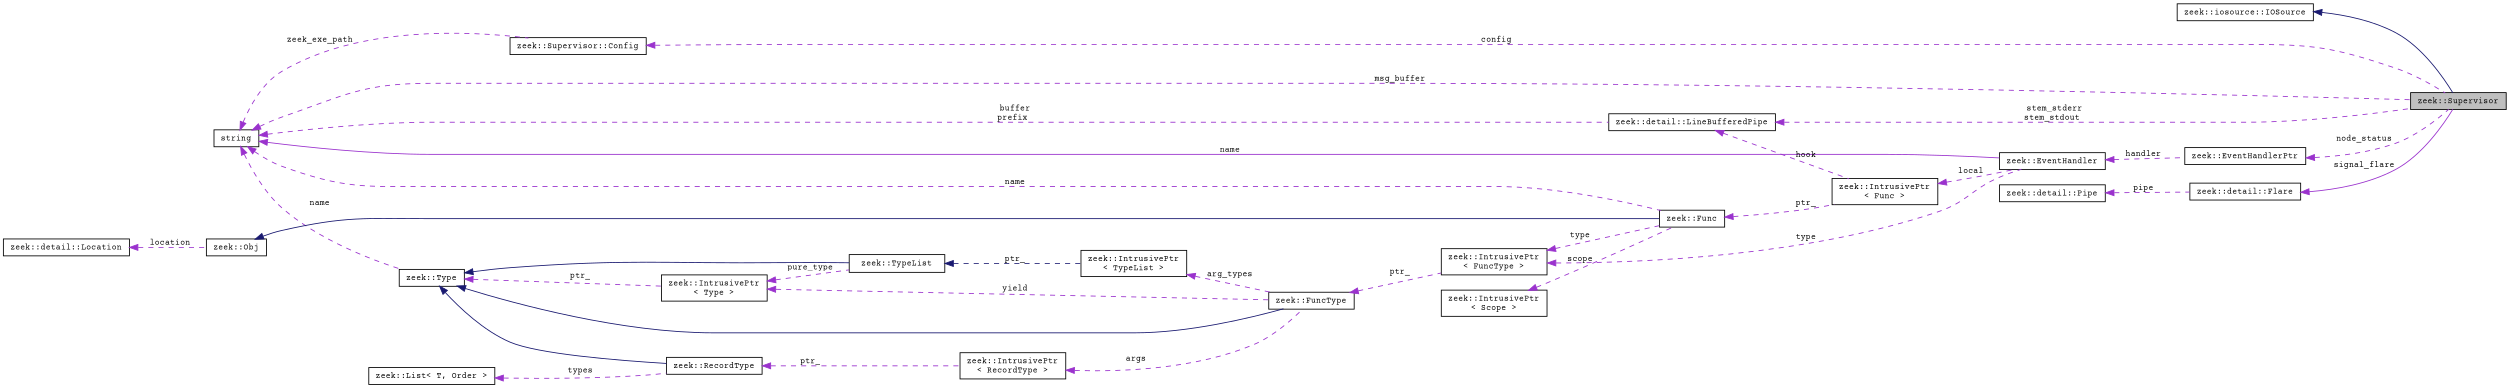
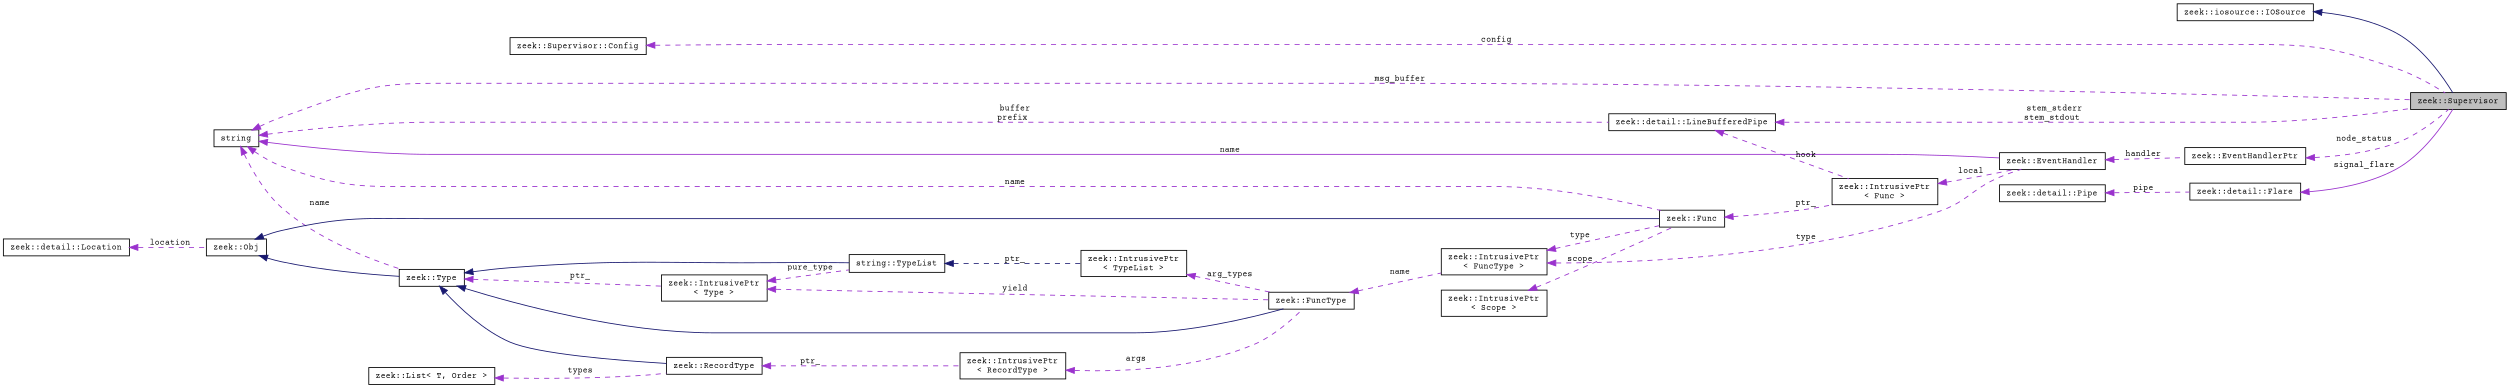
edge "zeek::Supervisor::Config" -> "string": removed, label "zeek_exe_path"
node "zeek::TypeList": label "zeek::TypeList" -> "string::TypeList"
edge "zeek::Type" -> "zeek::Obj": added
edge "zeek::IntrusivePtr < FuncType >" -> "zeek::FuncType": label " ptr_" -> " name"
